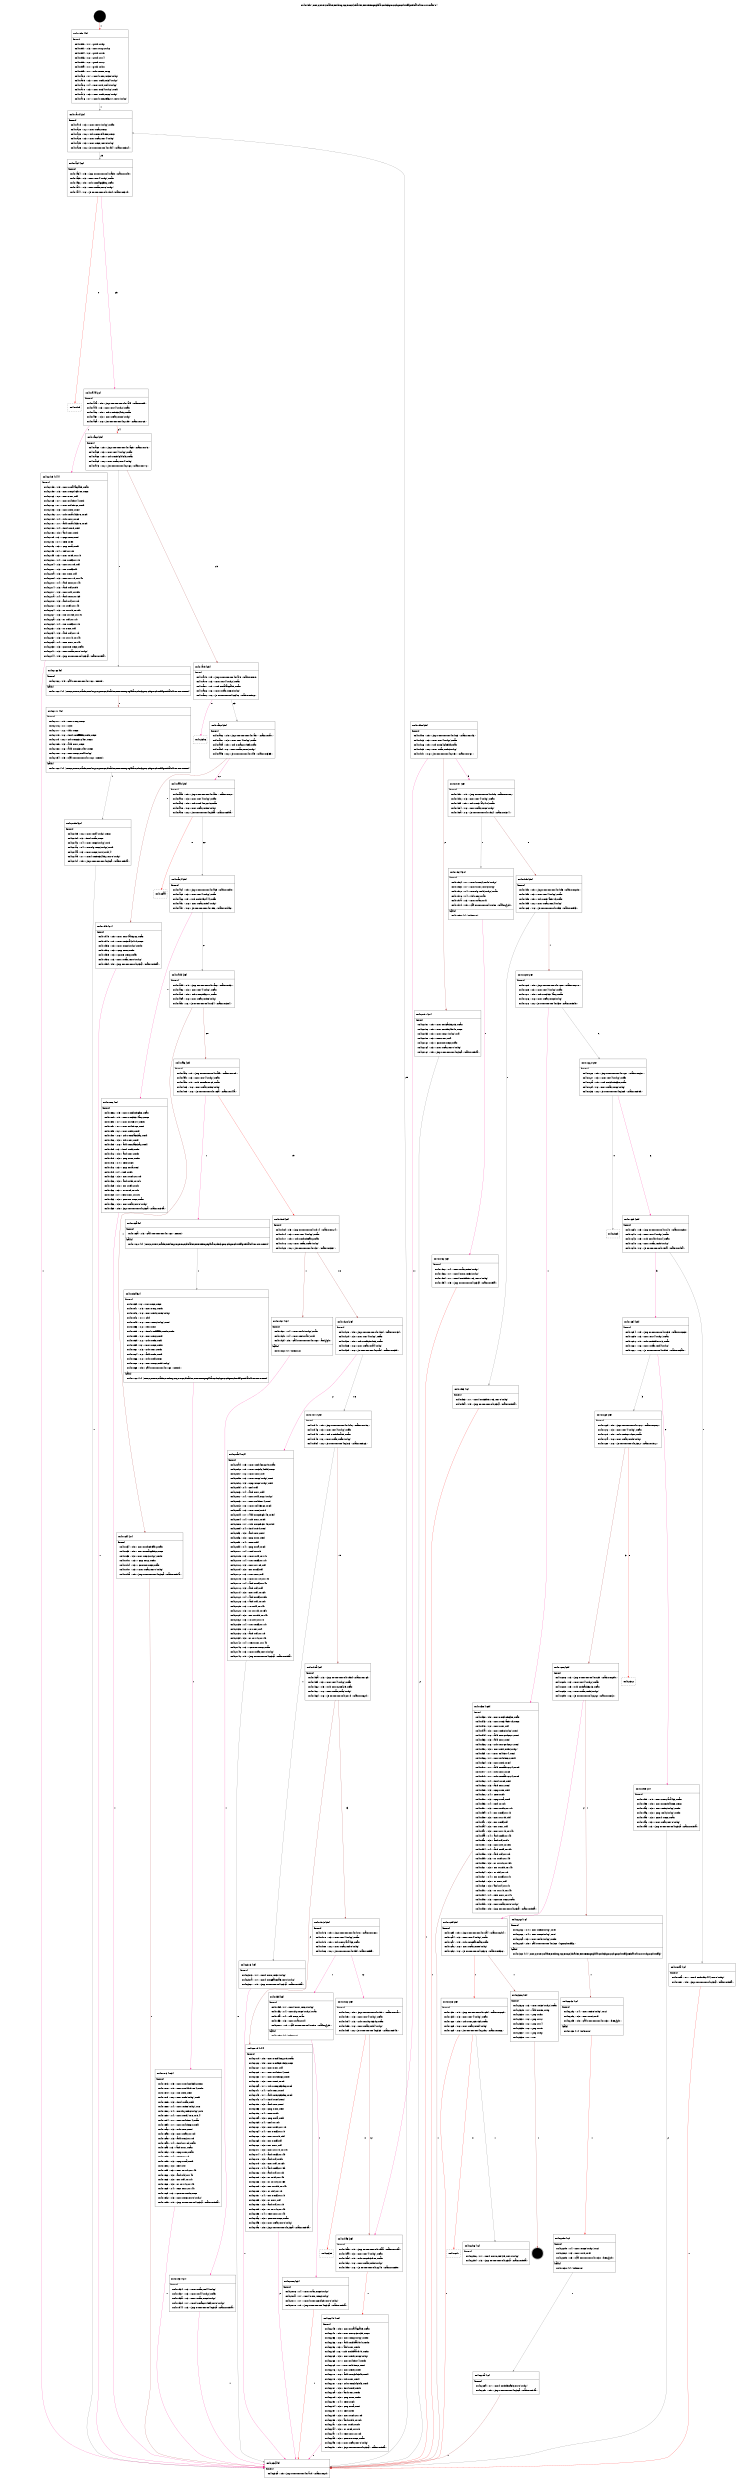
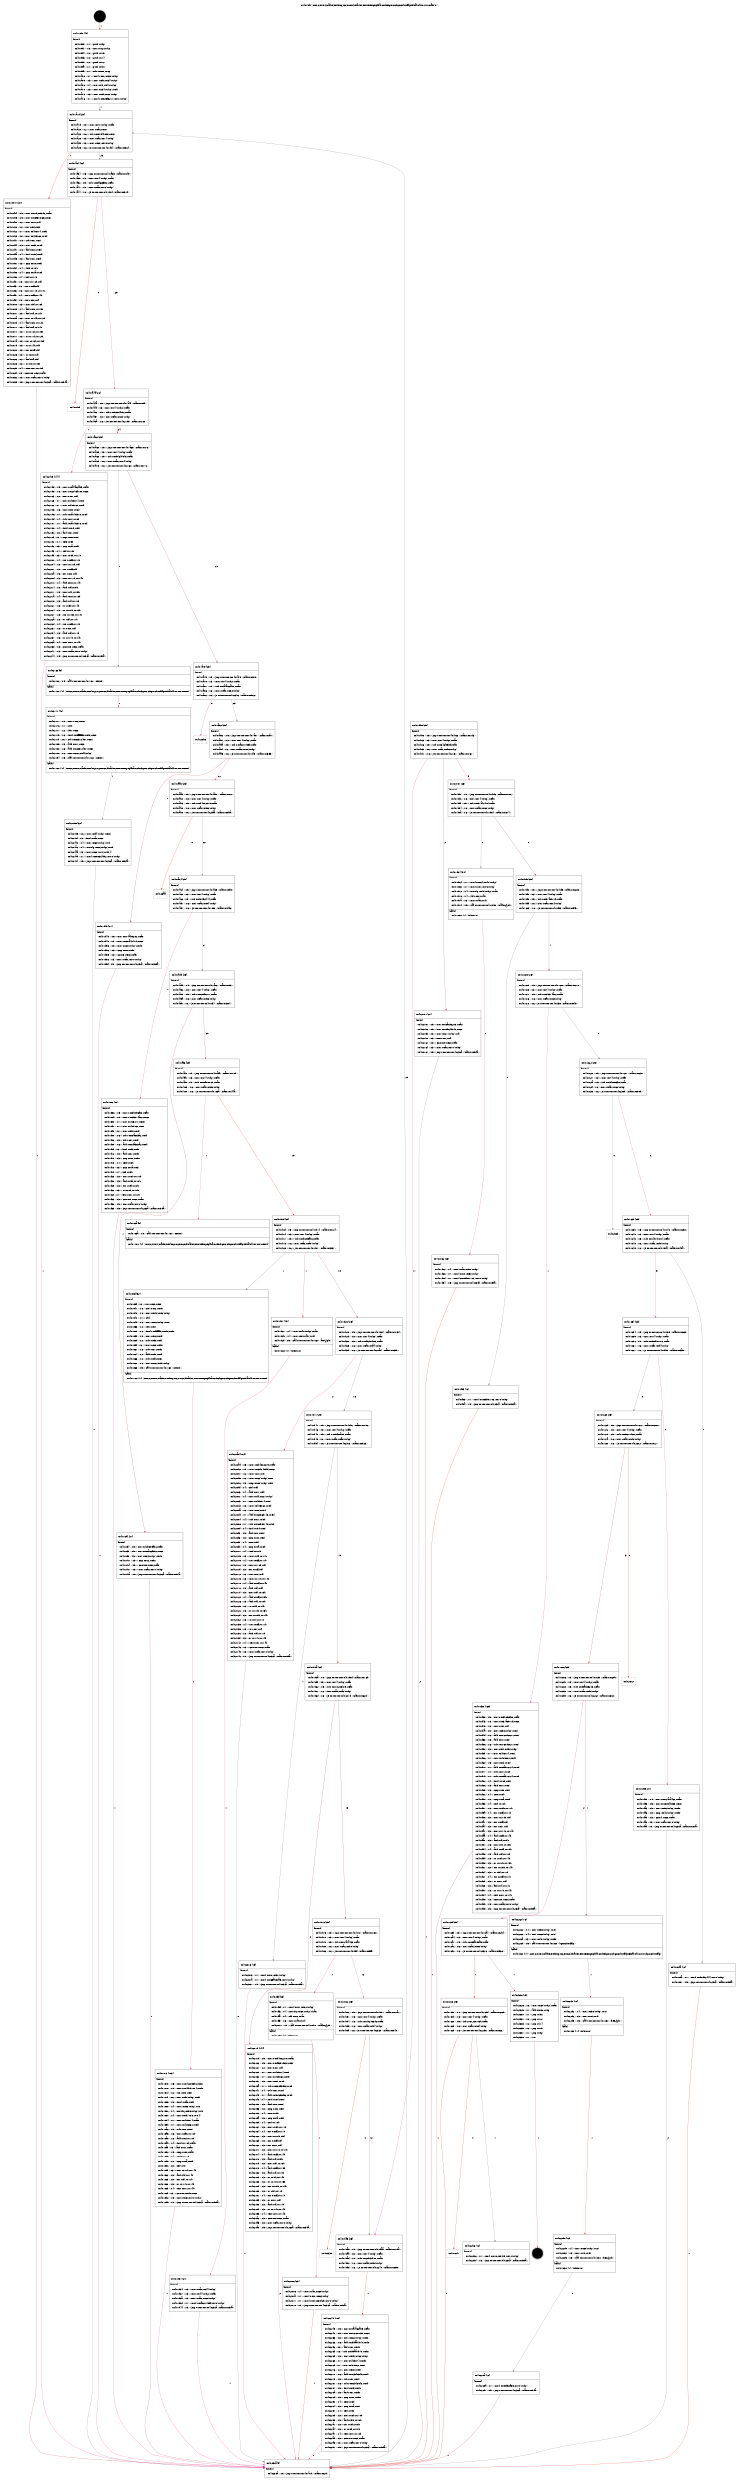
node "0x401db4 [134]": added
edge "0x401e3a [5]" -> "0x401e3f [52]": now "0x401b0f [25]" -> "0x401e3f [52]"
